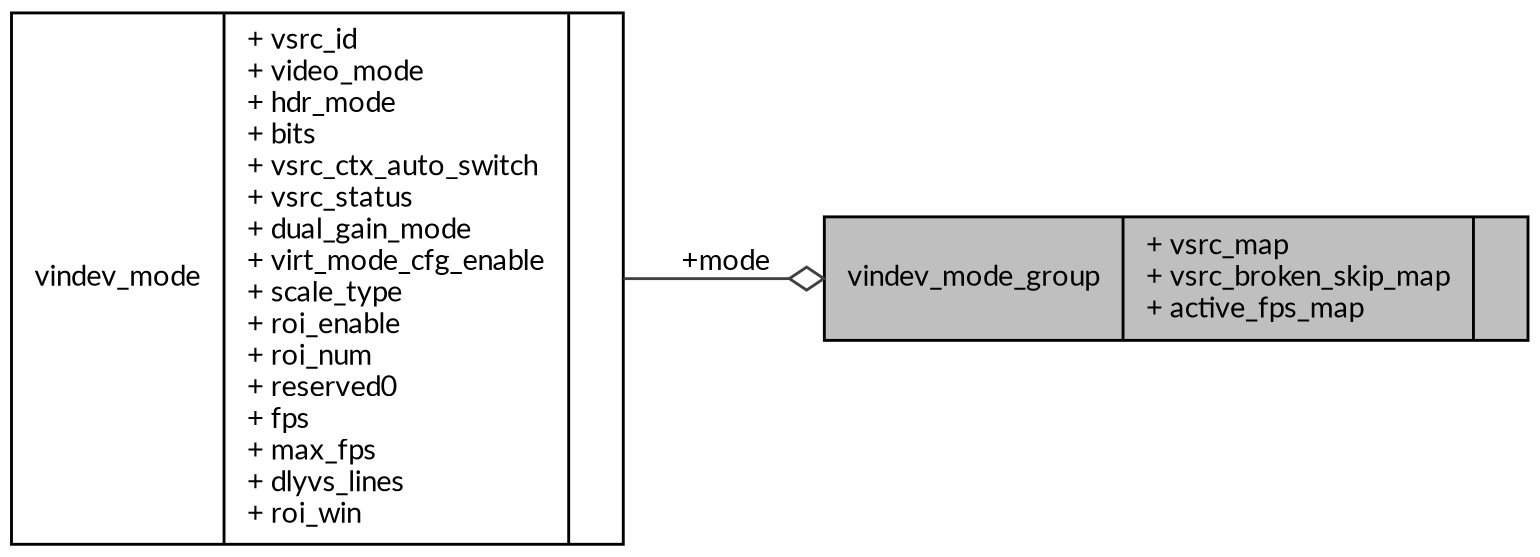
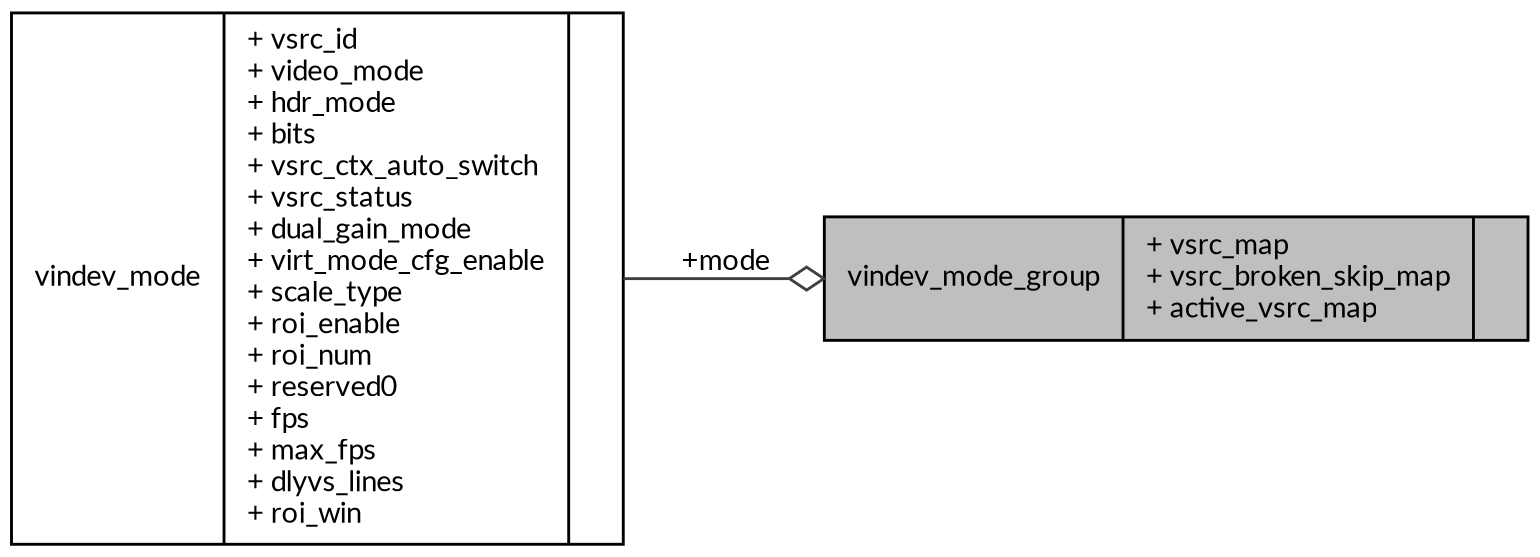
node "vindev_mode_group": text "+ active_fps_map" -> "+ active_vsrc_map"
